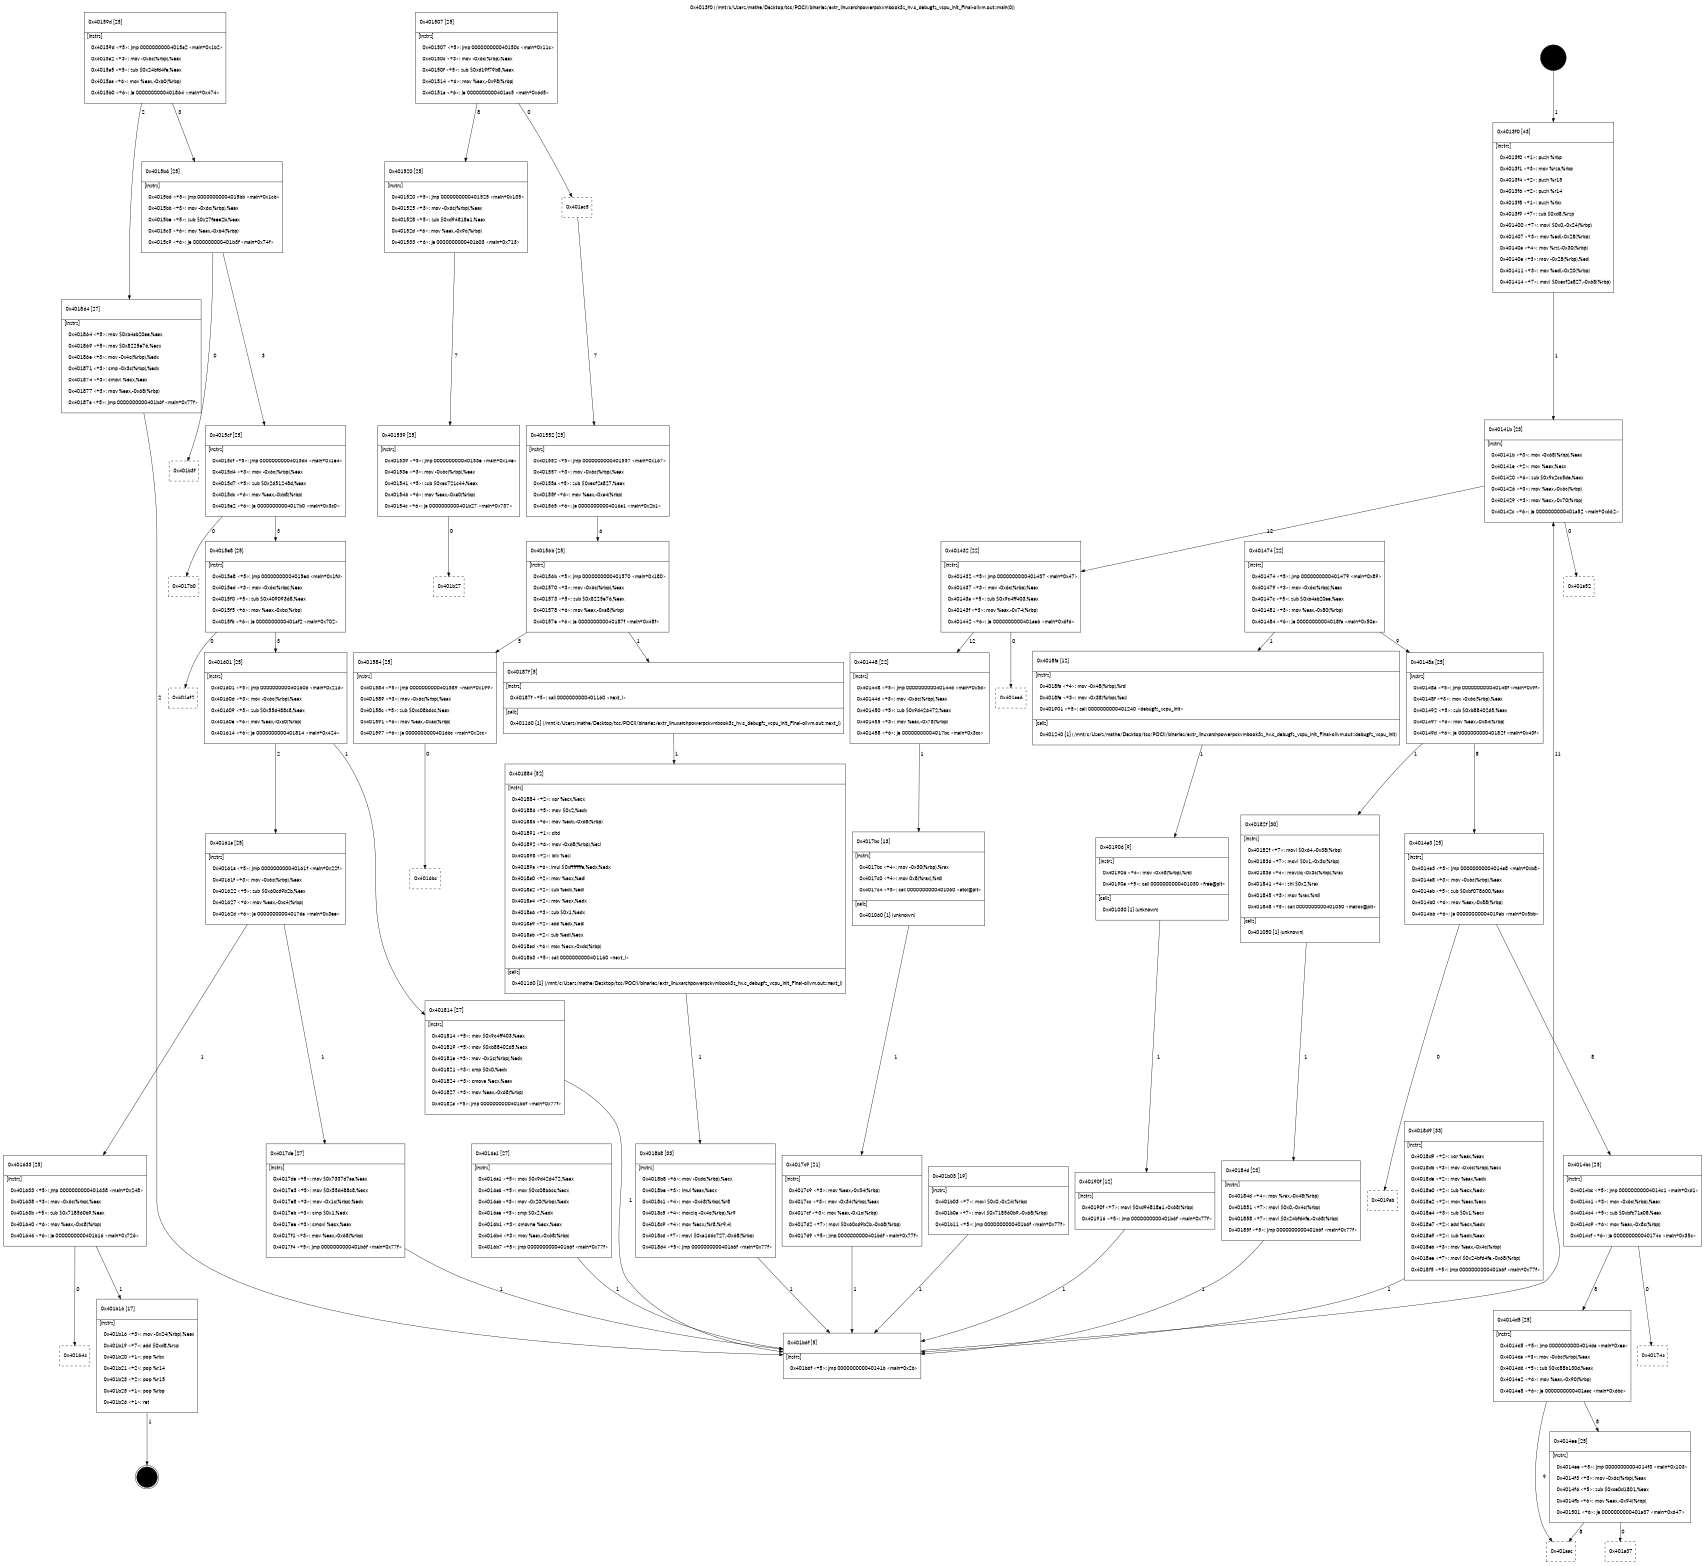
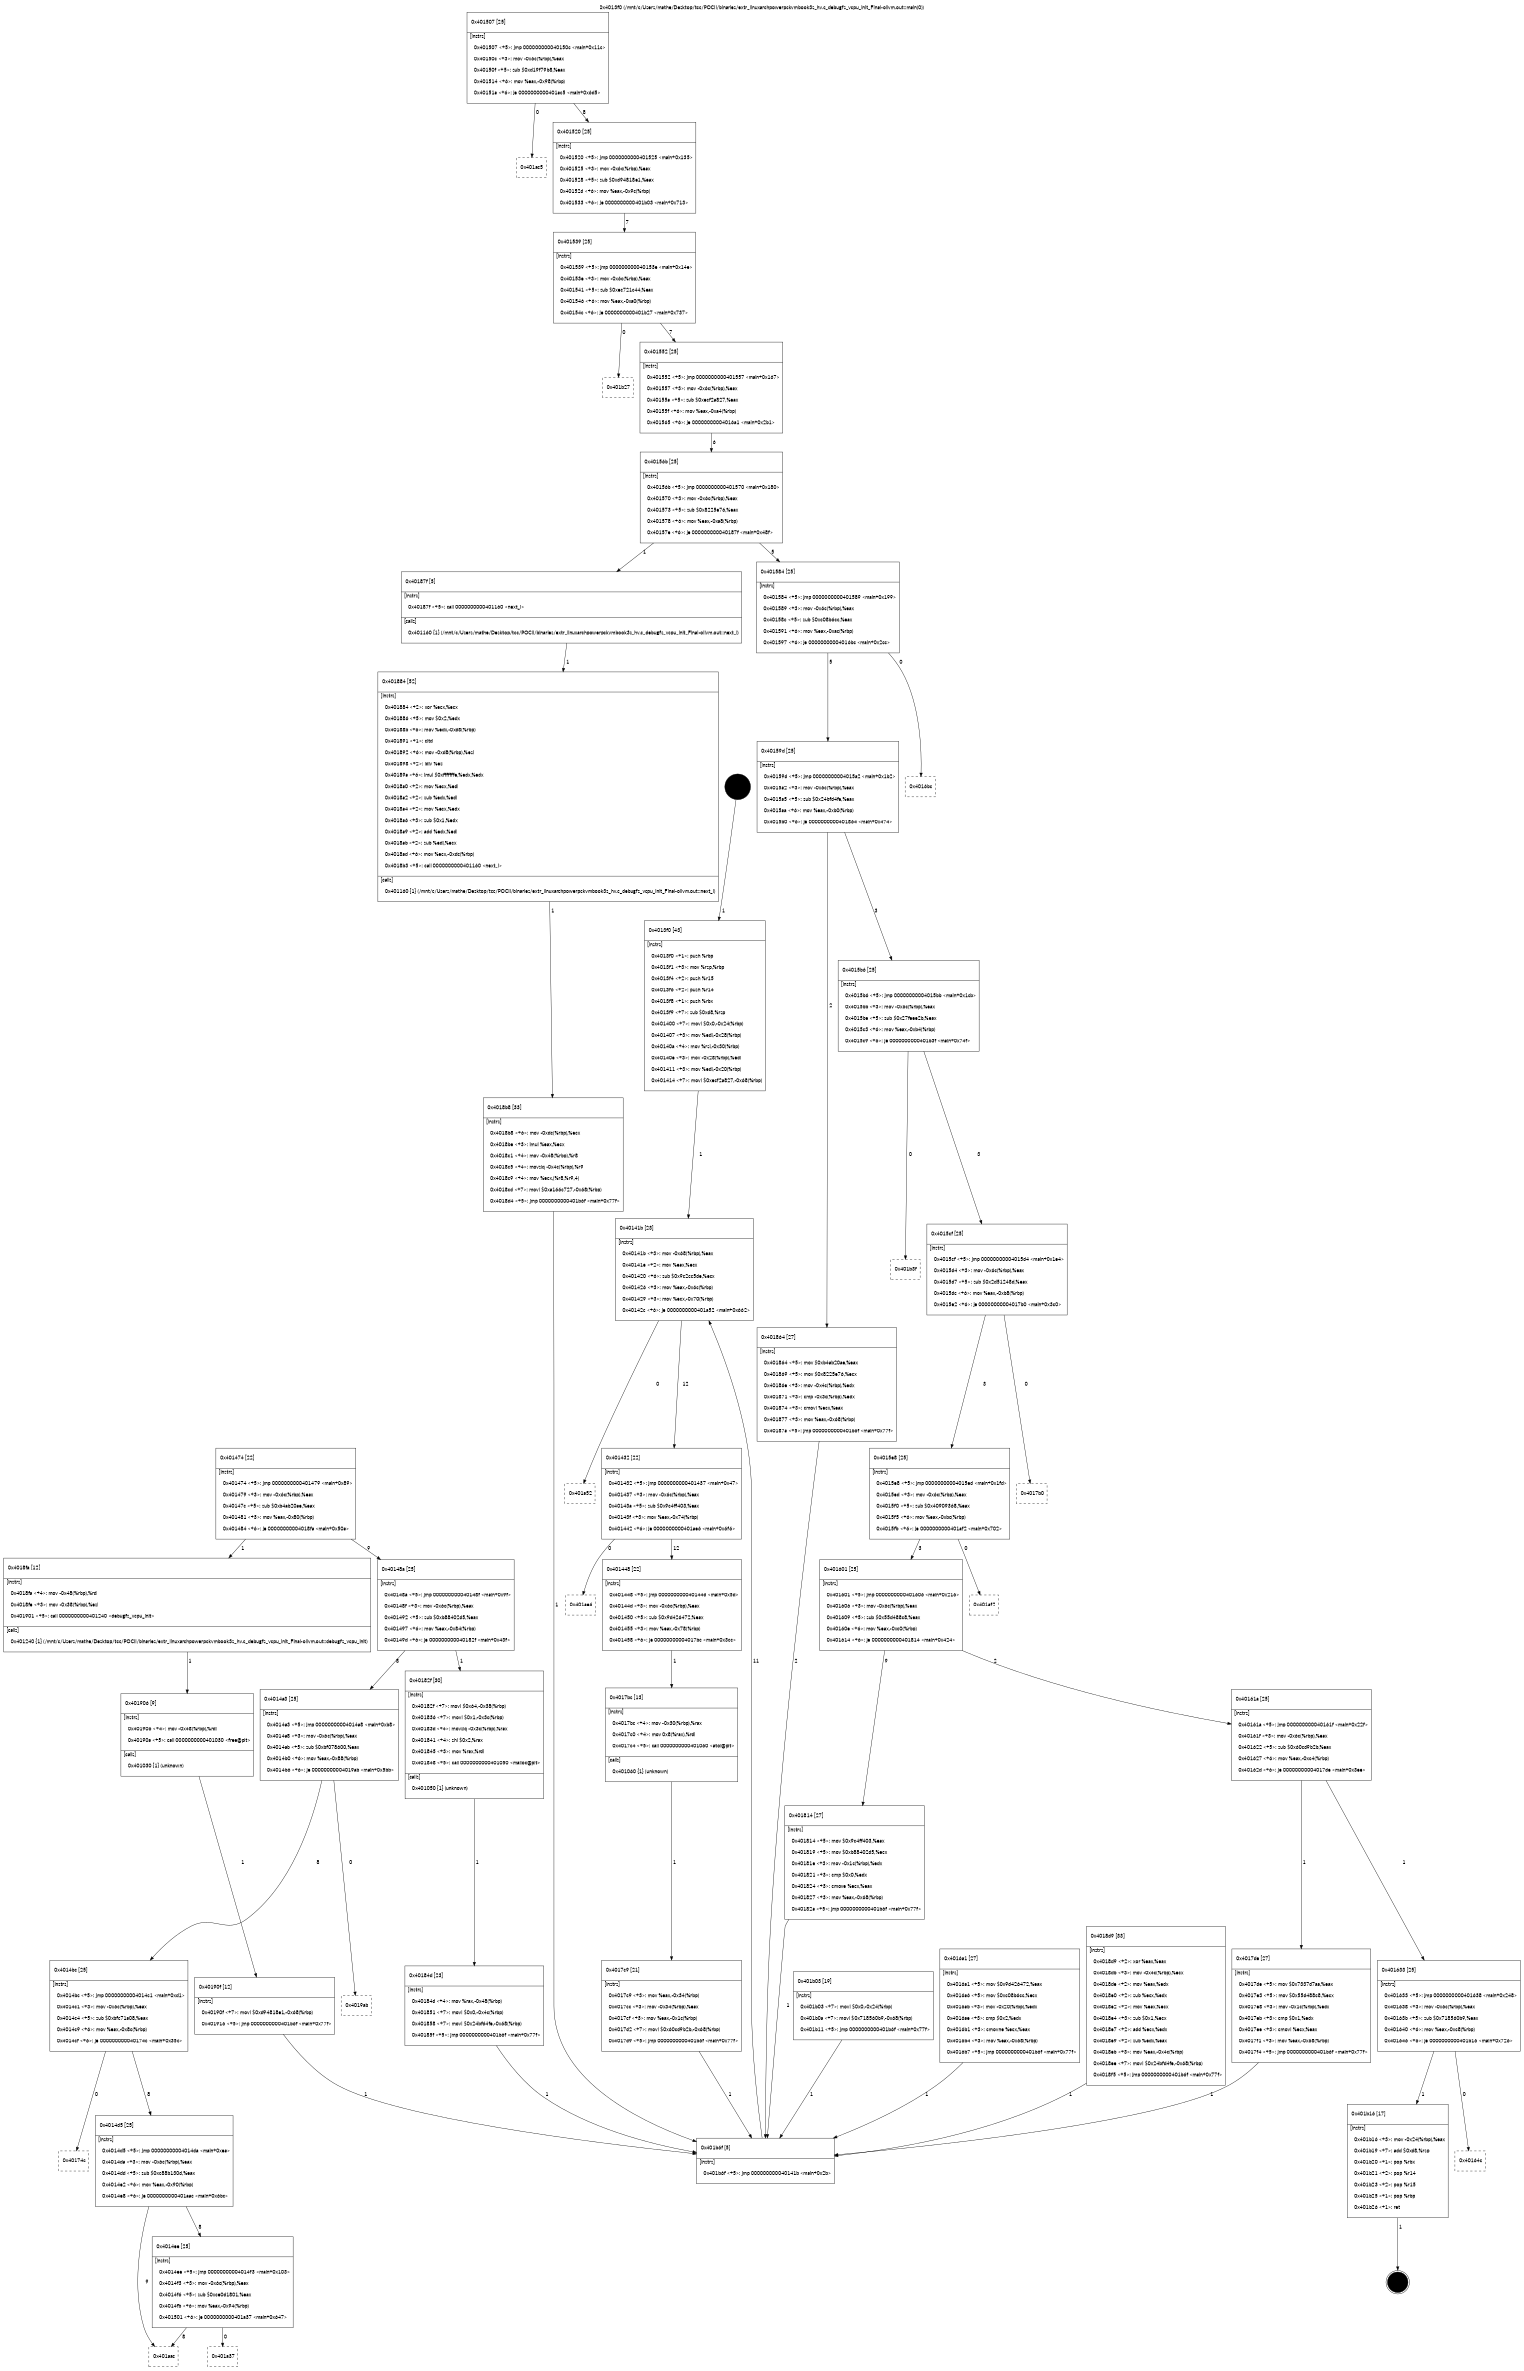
edge "0x401ac5" -> "0x401552 [25]": now "0x401539 [25]" -> "0x401552 [25]"
edge "0x401584 [25]" -> "0x40159d [25]": added, label "5"
edge "0x401601 [25]" -> "0x401814 [27]": label " 1" -> " 9"
